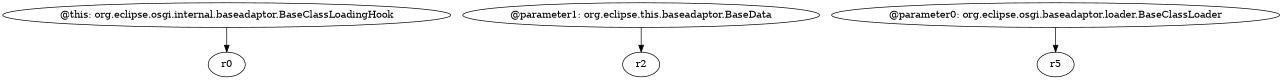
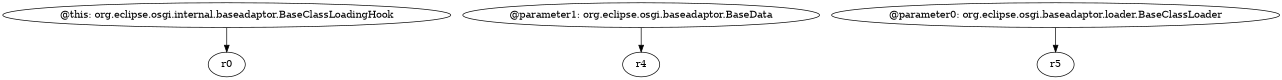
node "@parameter1: org.eclipse.this.baseadaptor.BaseData": label "@parameter1: org.eclipse.this.baseadaptor.BaseData" -> "@parameter1: org.eclipse.osgi.baseadaptor.BaseData"
node "r2": label "r2" -> "r4"
